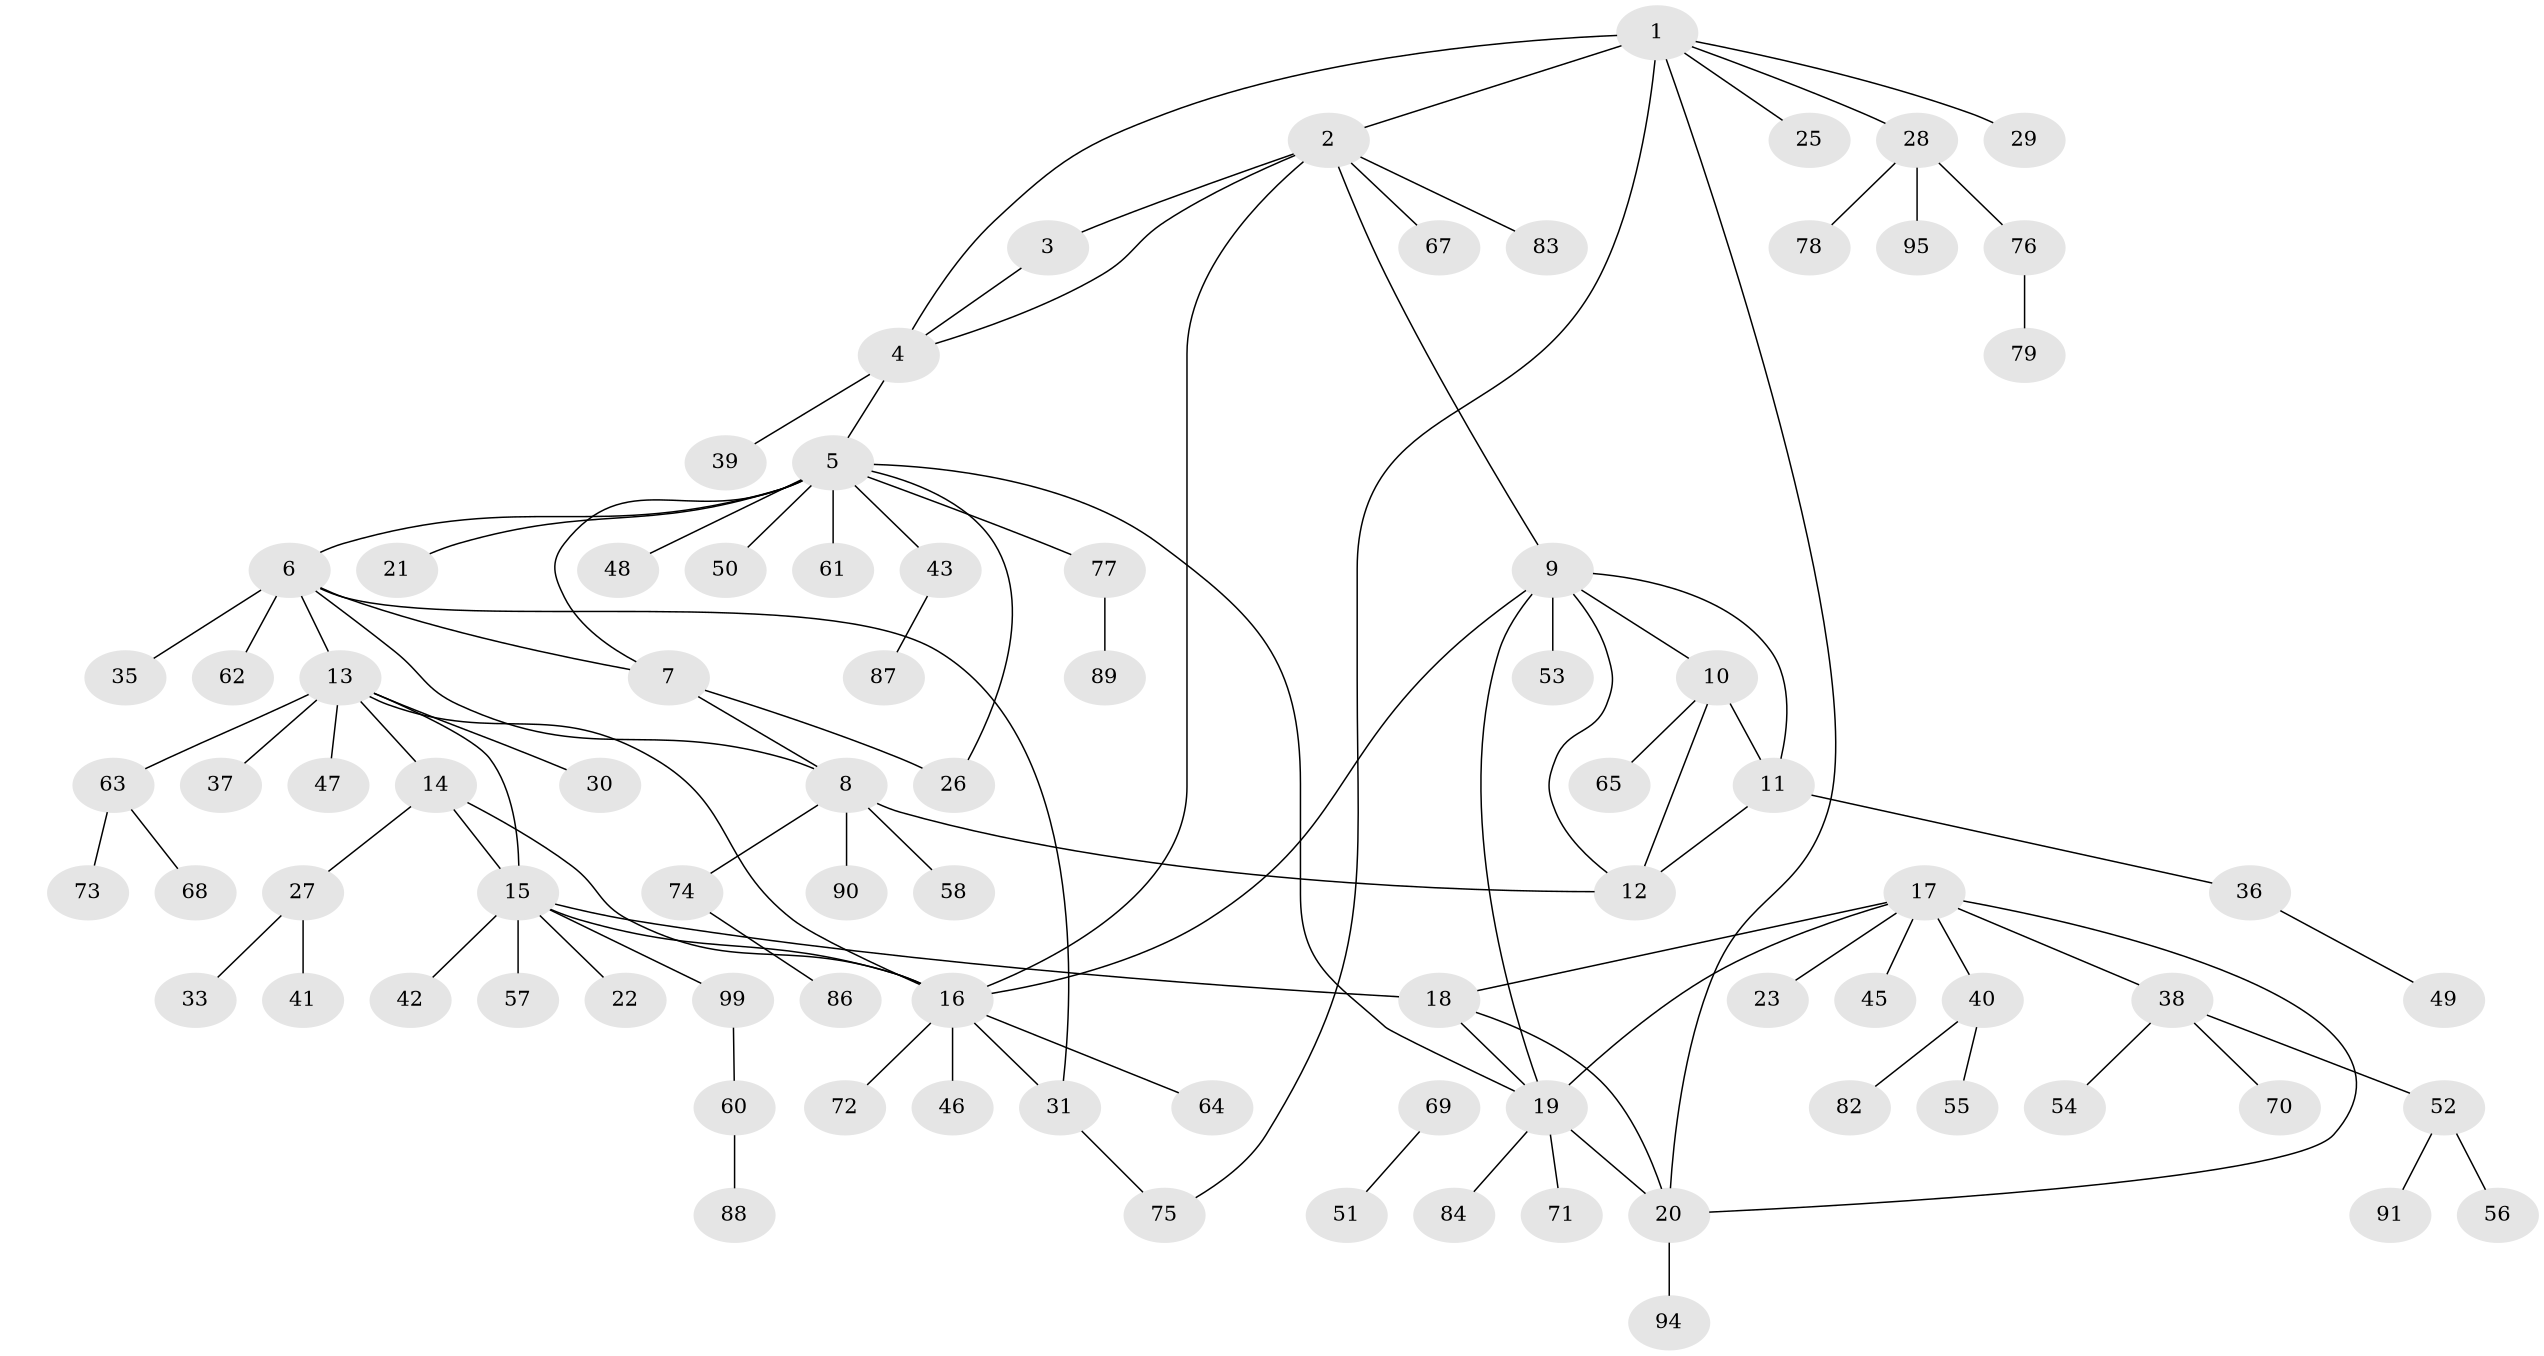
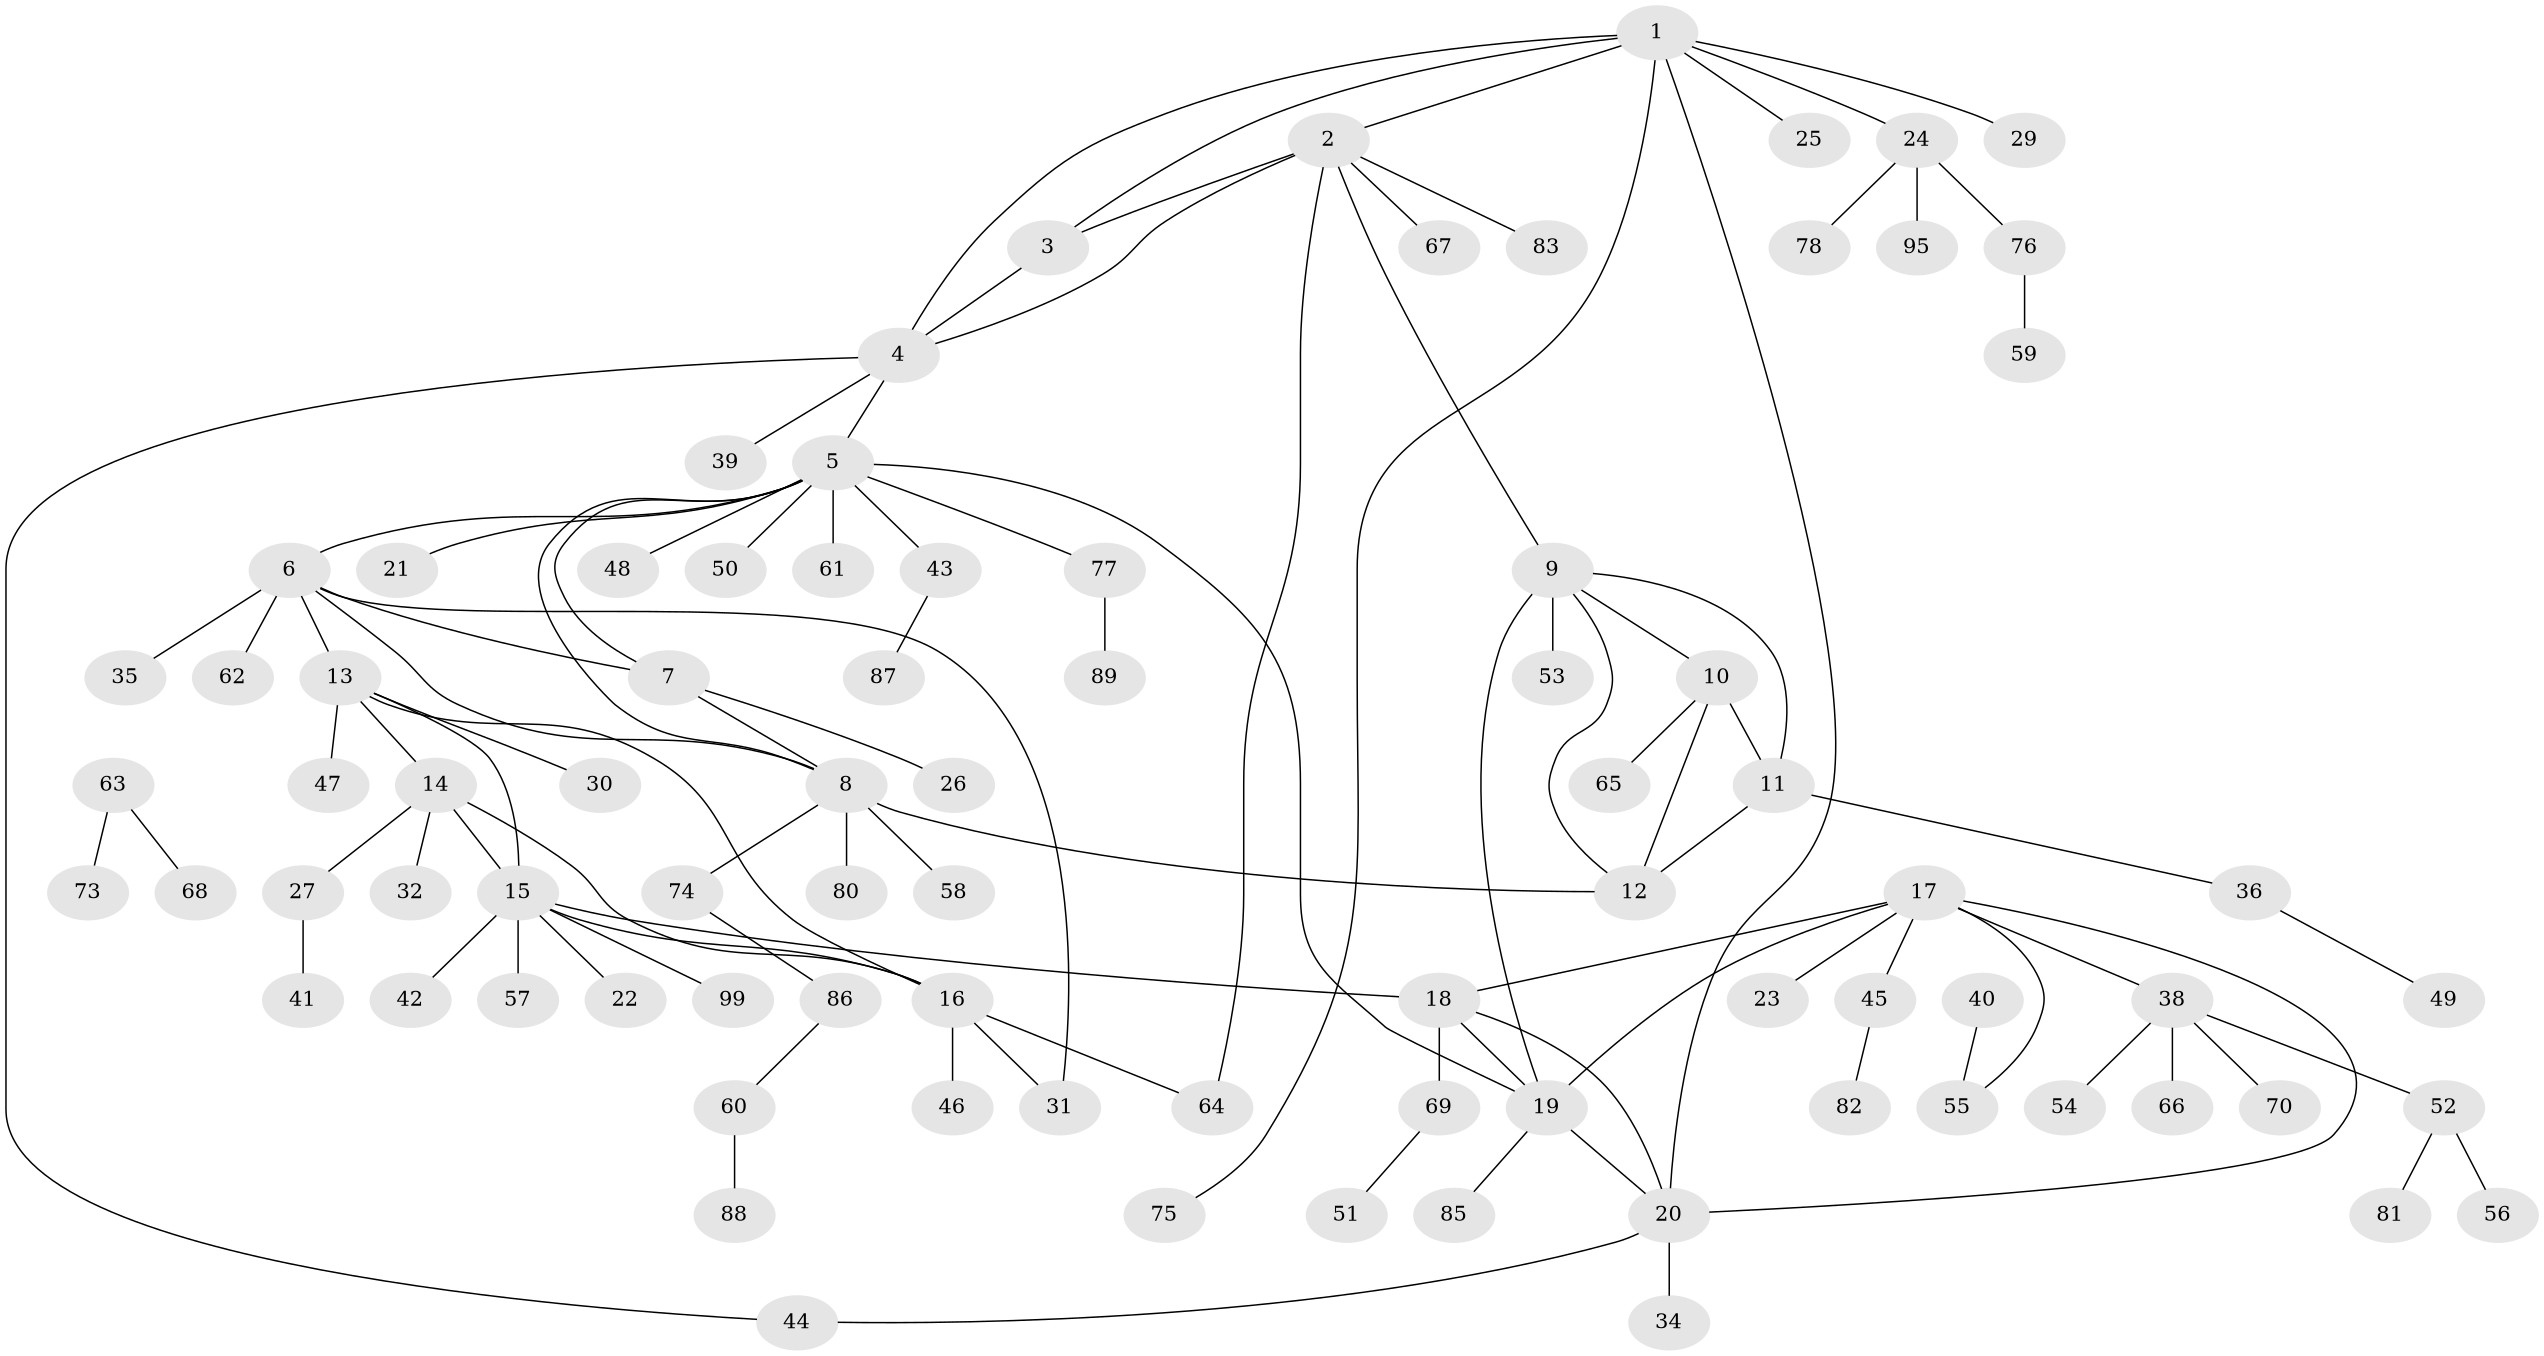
edge "1" -- "3": added
node "28": label "28" -> "24"
node "79": label "79" -> "59"
edge "5" -- "26": now "5" -- "8"
edge "2" -- "16": now "2" -- "64"
edge "13" -- "63": removed
node "37": removed
edge "9" -- "16": removed
node "32": added
node "90": label "90" -> "80"
edge "17" -- "40": now "17" -- "55"
node "33": removed
edge "18" -- "69": added
edge "99" -- "60": now "86" -- "60"
edge "40" -- "82": now "45" -- "82"
node "72": removed
node "66": added
edge "31" -- "75": removed
node "84": label "84" -> "85"
node "71": removed
node "91": label "91" -> "81"
node "44": added
node "94": label "94" -> "34"
